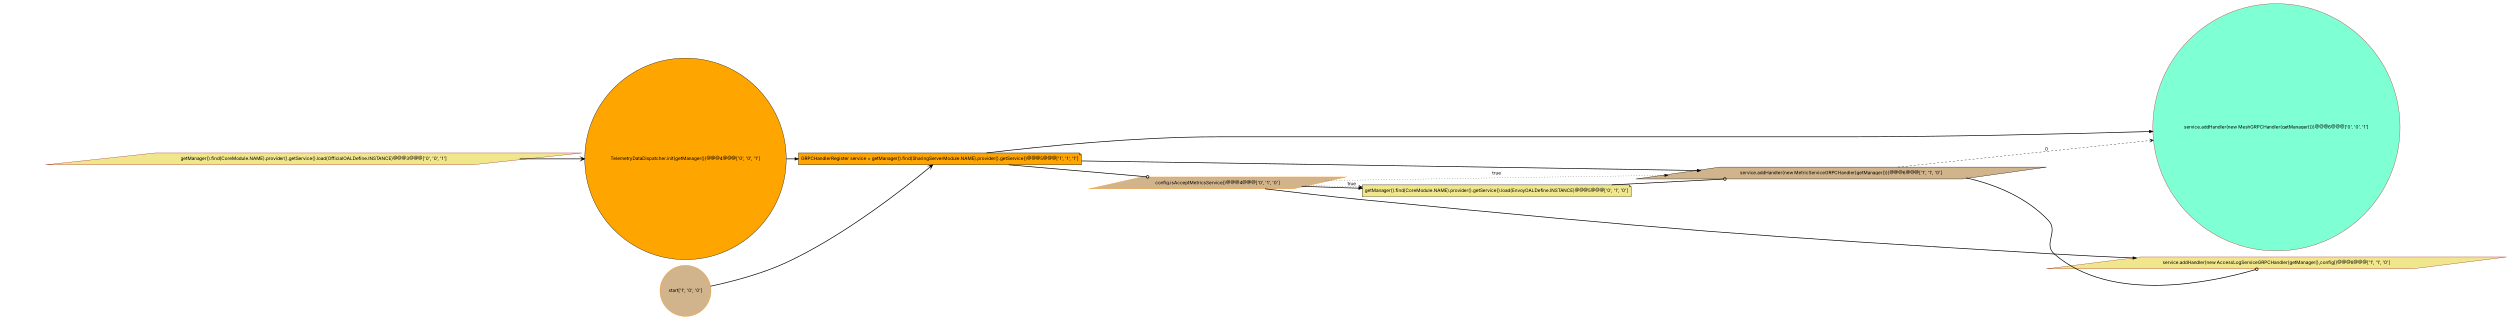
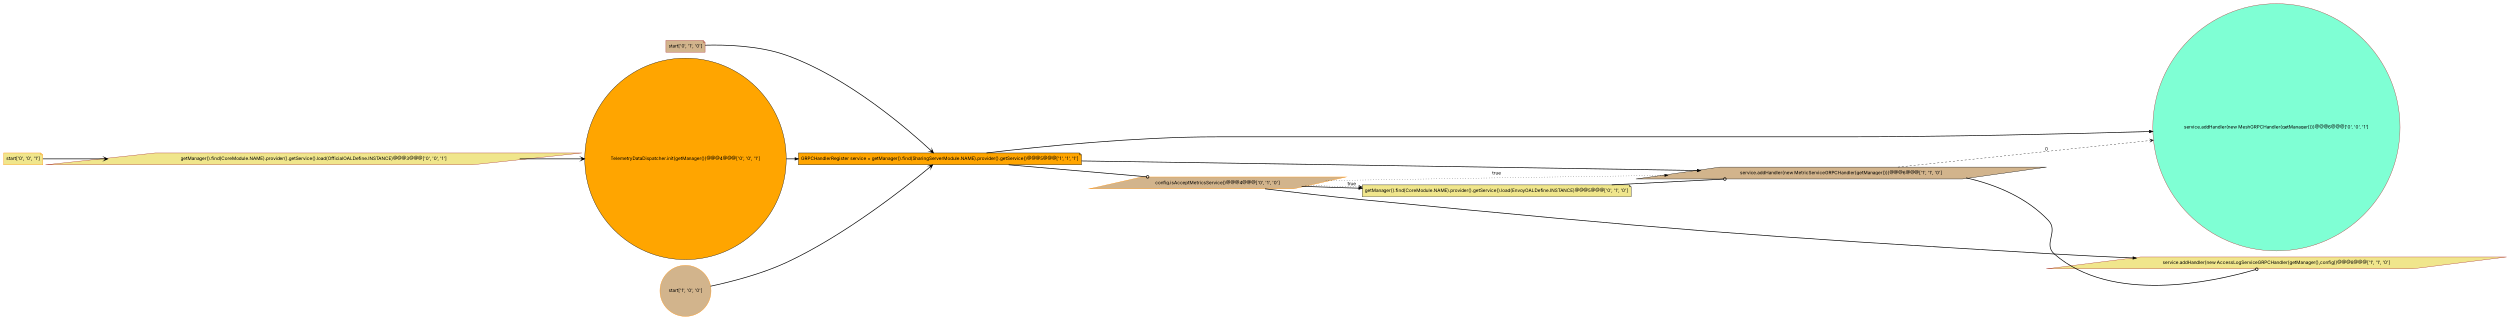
node "start['0', '1', '0']": added
node "start['0', '0', '1']": added
